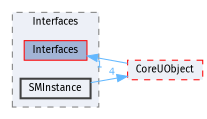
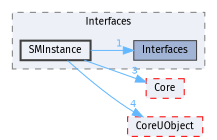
node "Interfaces": color red -> grey25
edge "CoreUObject" -> "Interfaces": now "SMInstance" -> "Interfaces"
node "Core": added
